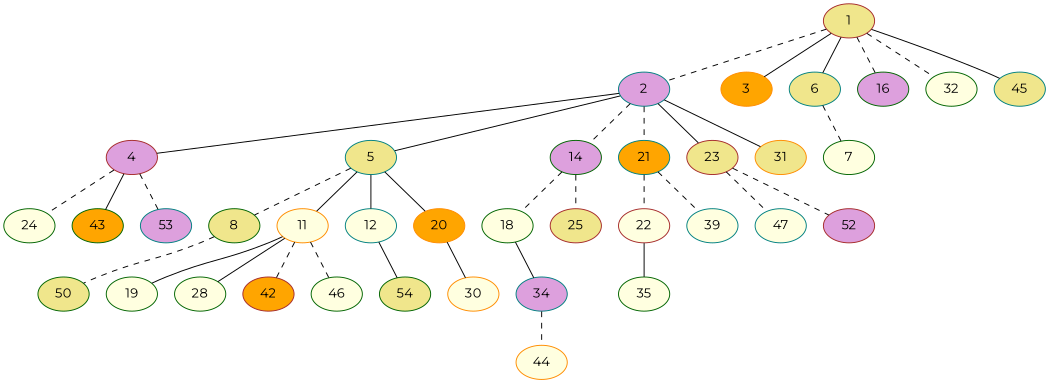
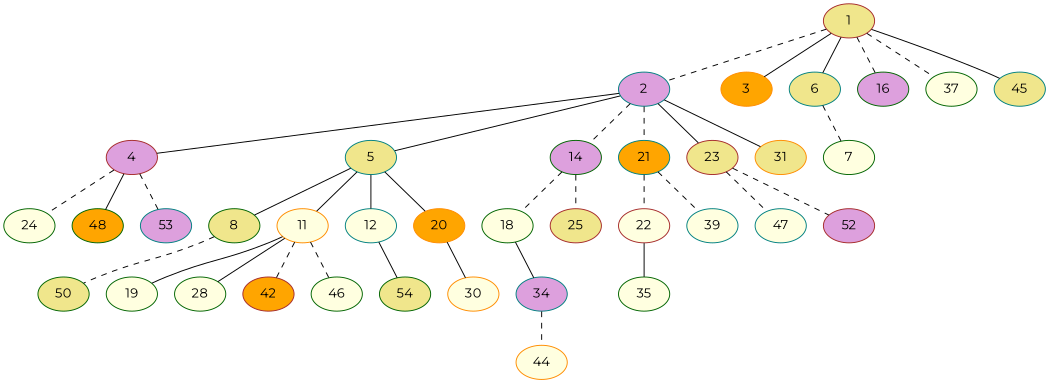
node "32": label "32" -> "37"
edge "5" -- "8": style dashed -> solid
node "43": label "43" -> "48"
